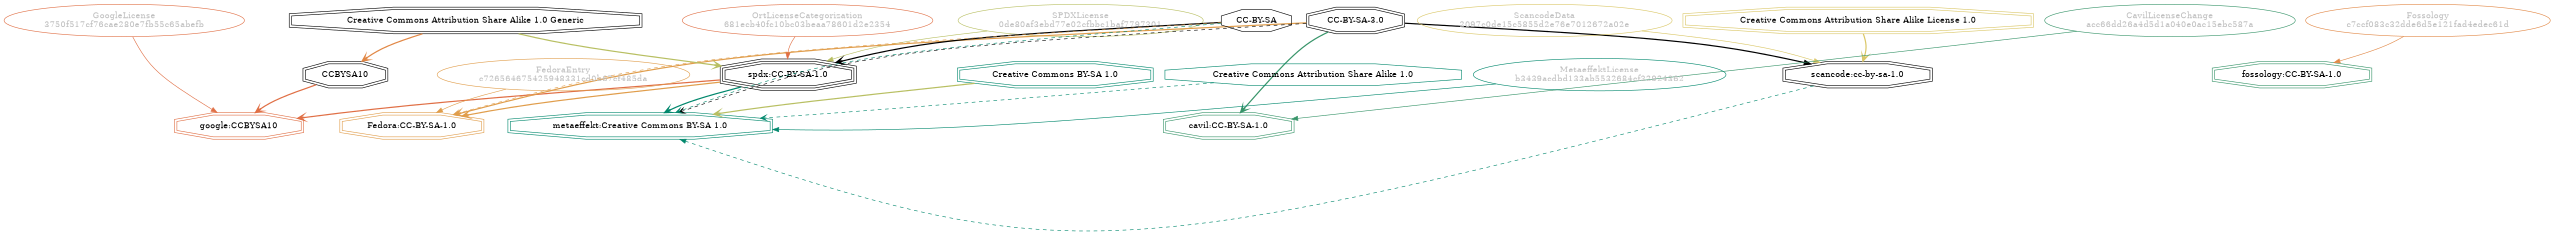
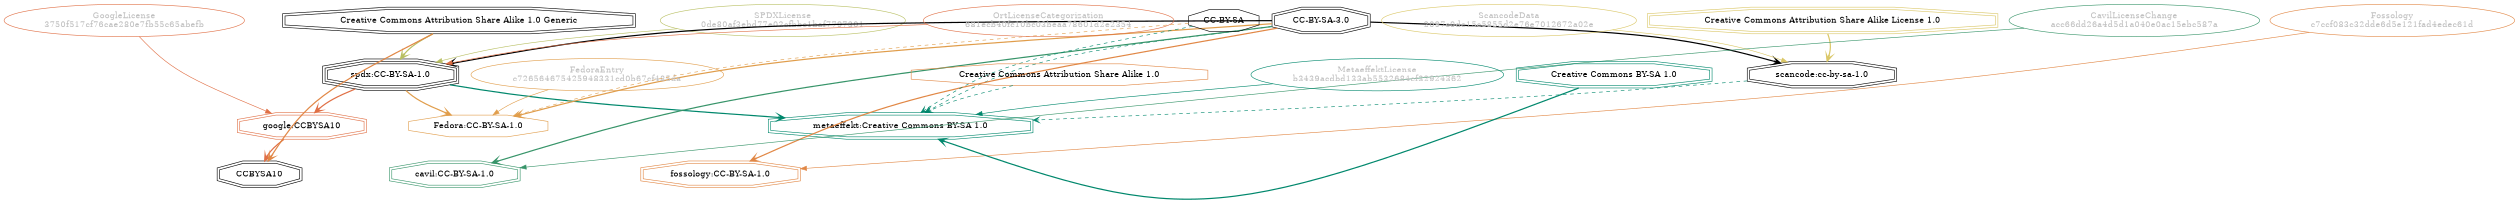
edge "CC-BY-SA" -> "spdx:CC-BY-SA-1.0": now "CC-BY-SA-3.0" -> "spdx:CC-BY-SA-1.0"
edge "CC-BY-SA-3.0" -> "scancode:cc-by-sa-1.0": arrowhead normal -> vee
edge "CC-BY-SA-3.0" -> "metaeffekt:Creative Commons BY-SA 1.0": color black -> #00876c
node "Creative Commons Attribution Share Alike 1.0": color #00876c -> #e18745
node "fossology:CC-BY-SA-1.0": color #379469 -> #e18745
edge "CC-BY-SA-3.0" -> "fossology:CC-BY-SA-1.0": added
edge "CCBYSA10" -> "google:CCBYSA10": reversed
edge "Creative Commons BY-SA 1.0" -> "metaeffekt:Creative Commons BY-SA 1.0": color #b8bf62 -> #00876c
node "Fedora:CC-BY-SA-1.0": shape doubleoctagon -> octagon
edge "scancode:cc-by-sa-1.0" -> "metaeffekt:Creative Commons BY-SA 1.0": arrowhead normal -> vee
